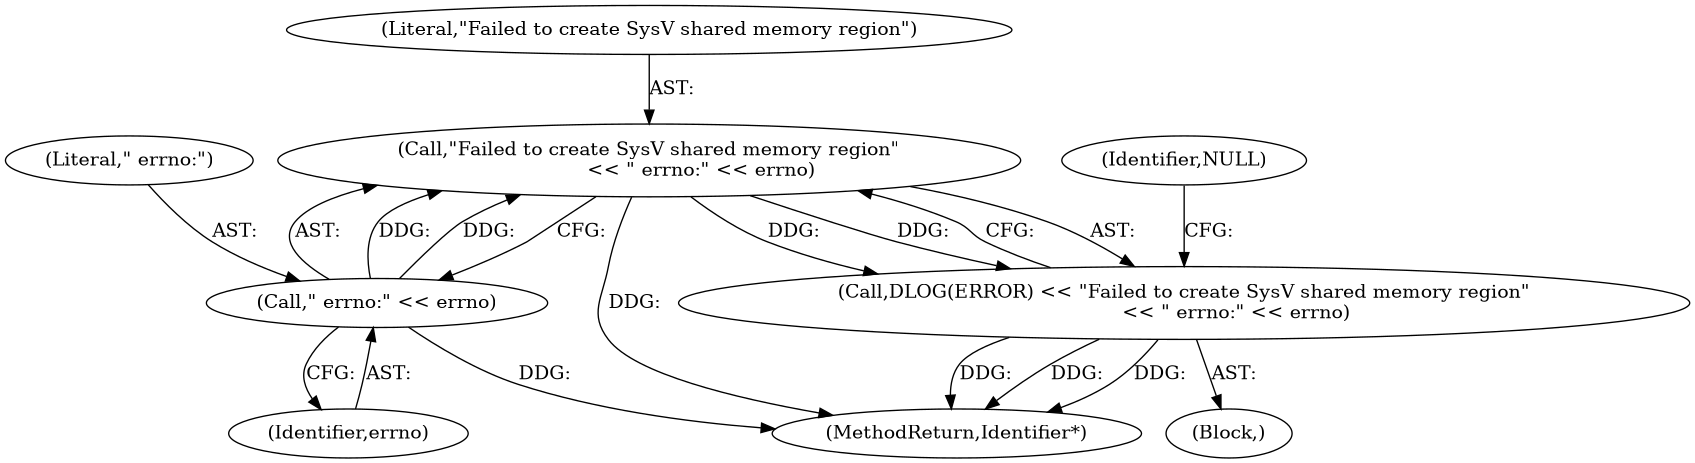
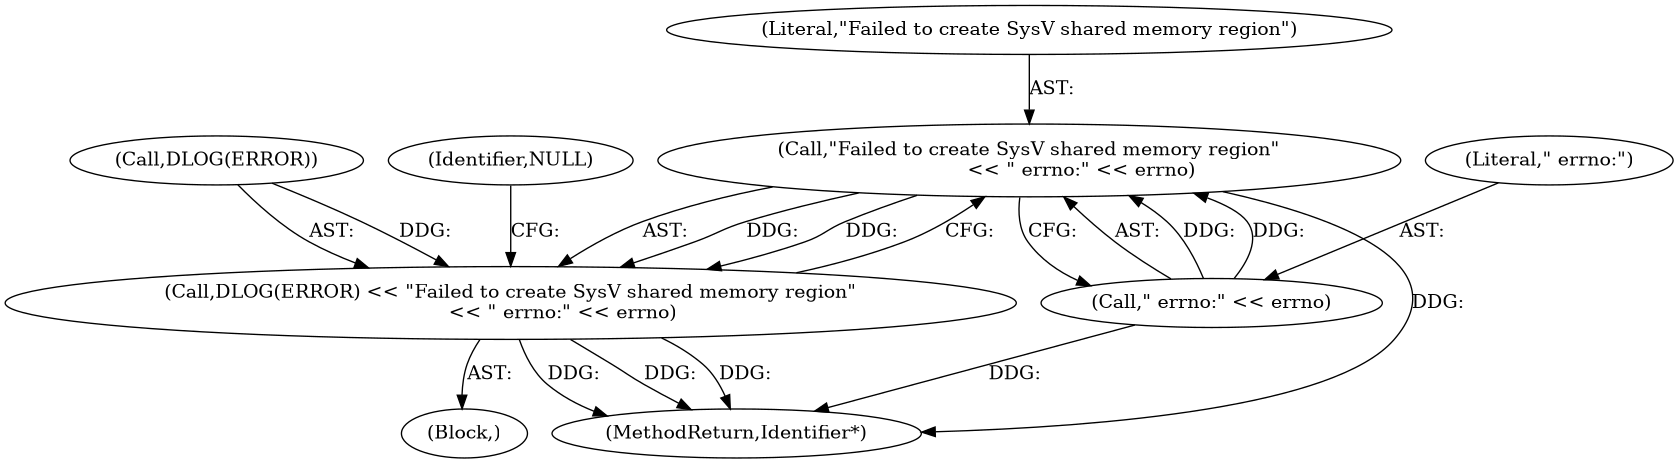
node "(Call,DLOG(ERROR))": added
node "(Identifier,errno)": removed
